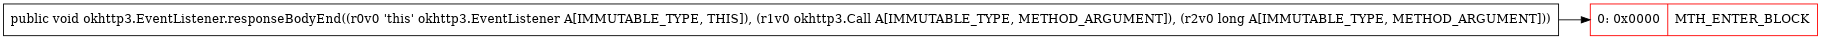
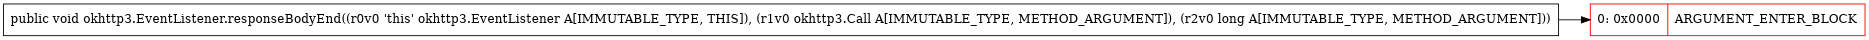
node "0: 0x0000": text "MTH_ENTER_BLOCK" -> "ARGUMENT_ENTER_BLOCK"
